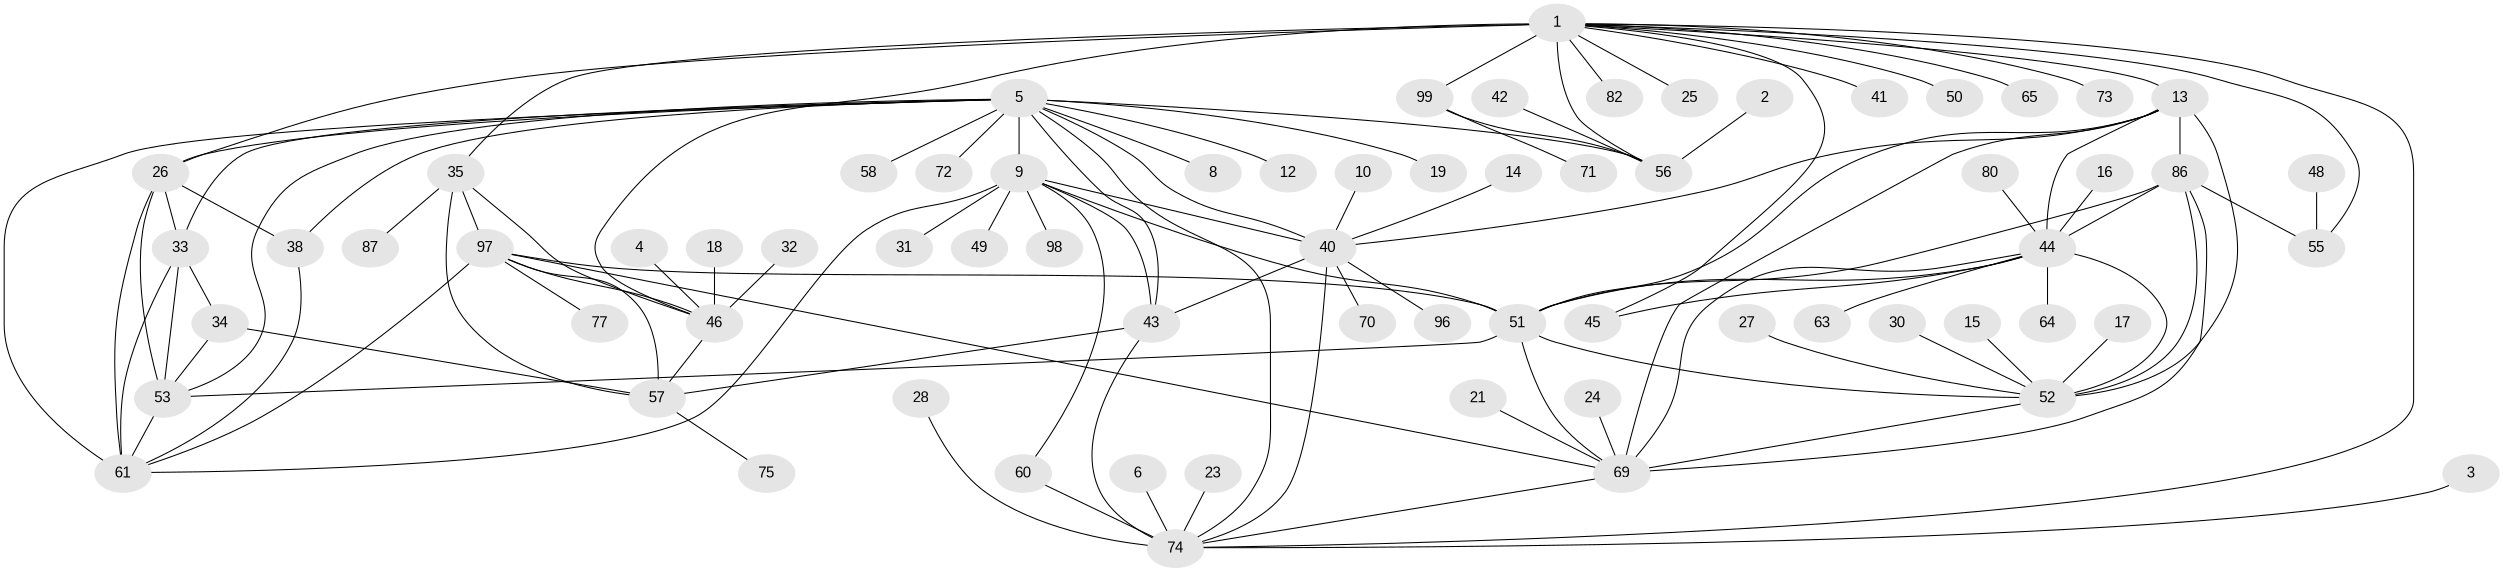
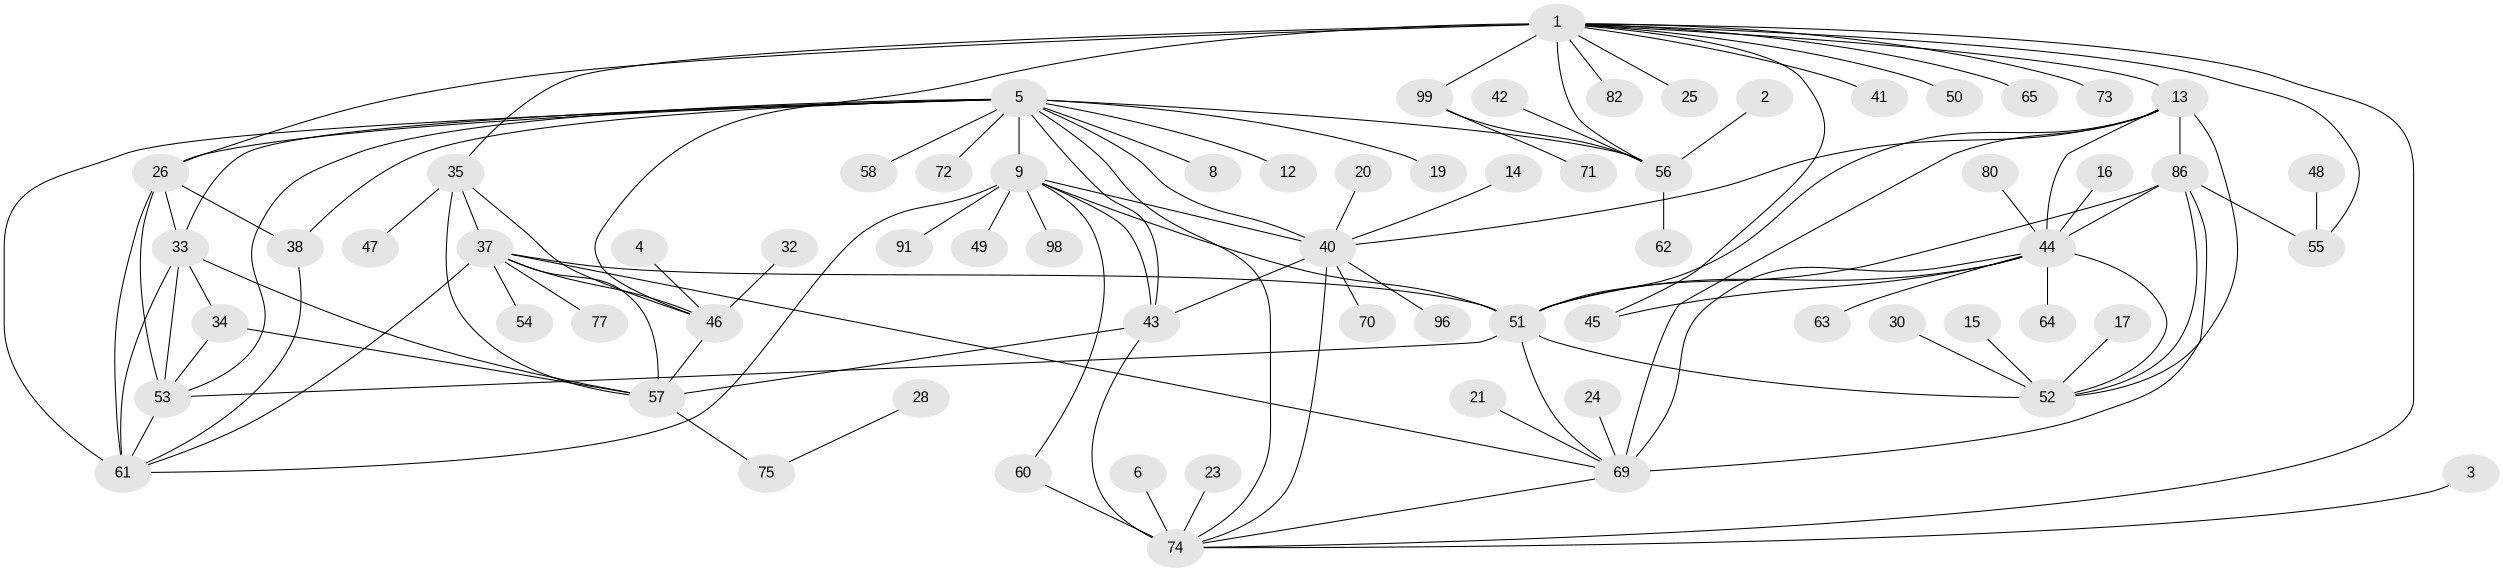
node "10": label "10" -> "20"
node "87": label "87" -> "47"
node "97": label "97" -> "37"
node "18": removed
node "31": label "31" -> "91"
node "62": added
node "54": added
node "27": removed
edge "33" -- "57": added
edge "52" -- "69": removed
edge "28" -- "74": now "28" -- "75"
